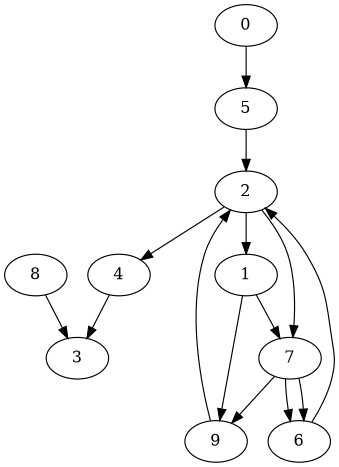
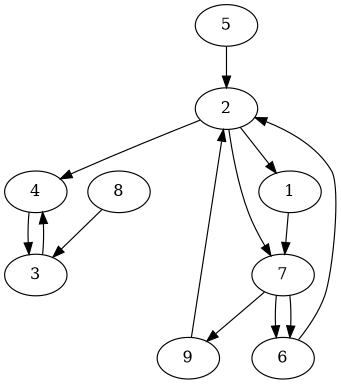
node "0": removed
edge "3" -> "4": added
edge "1" -> "9": removed
